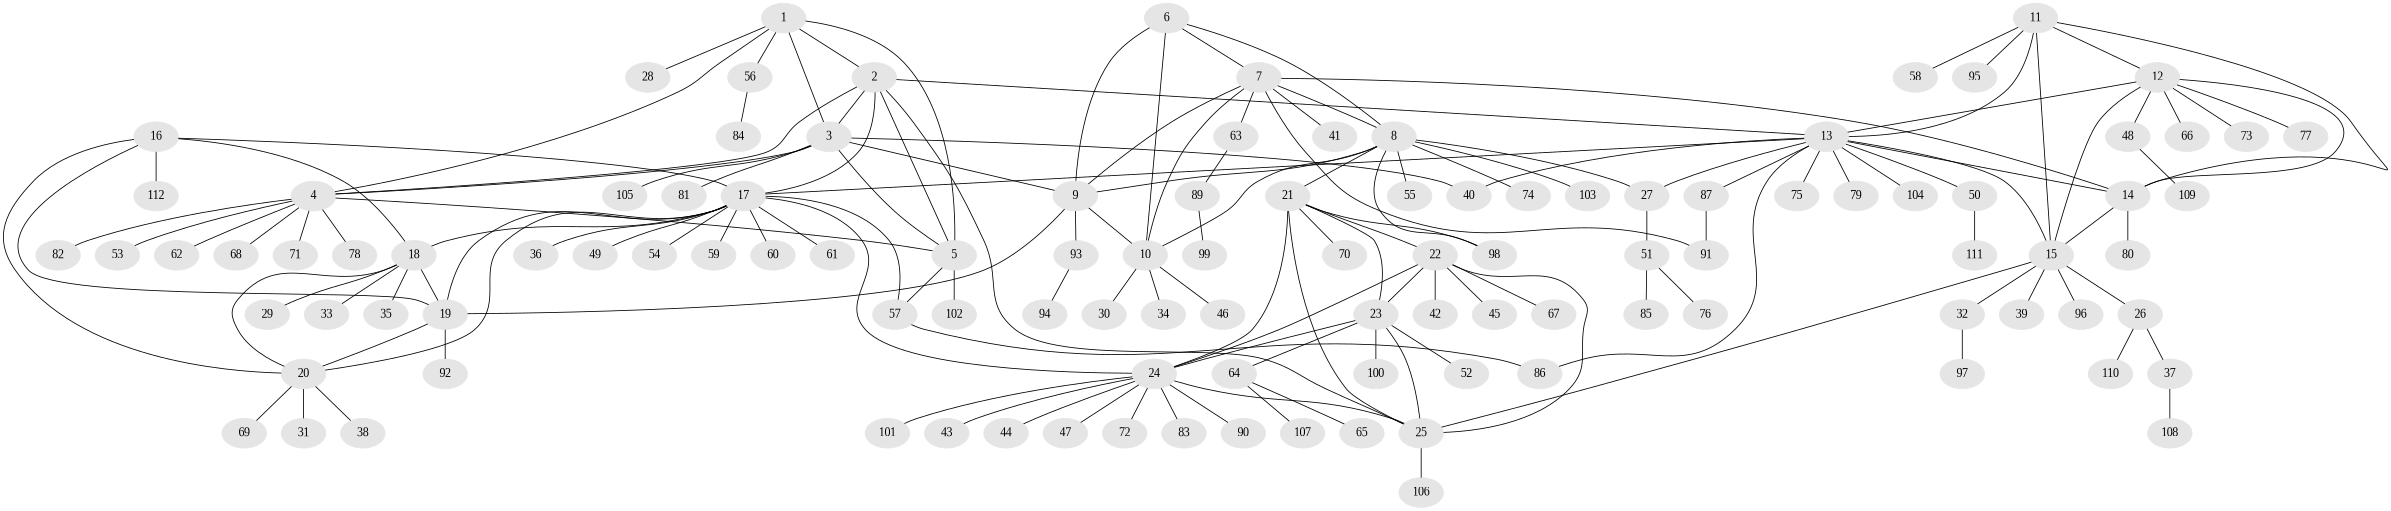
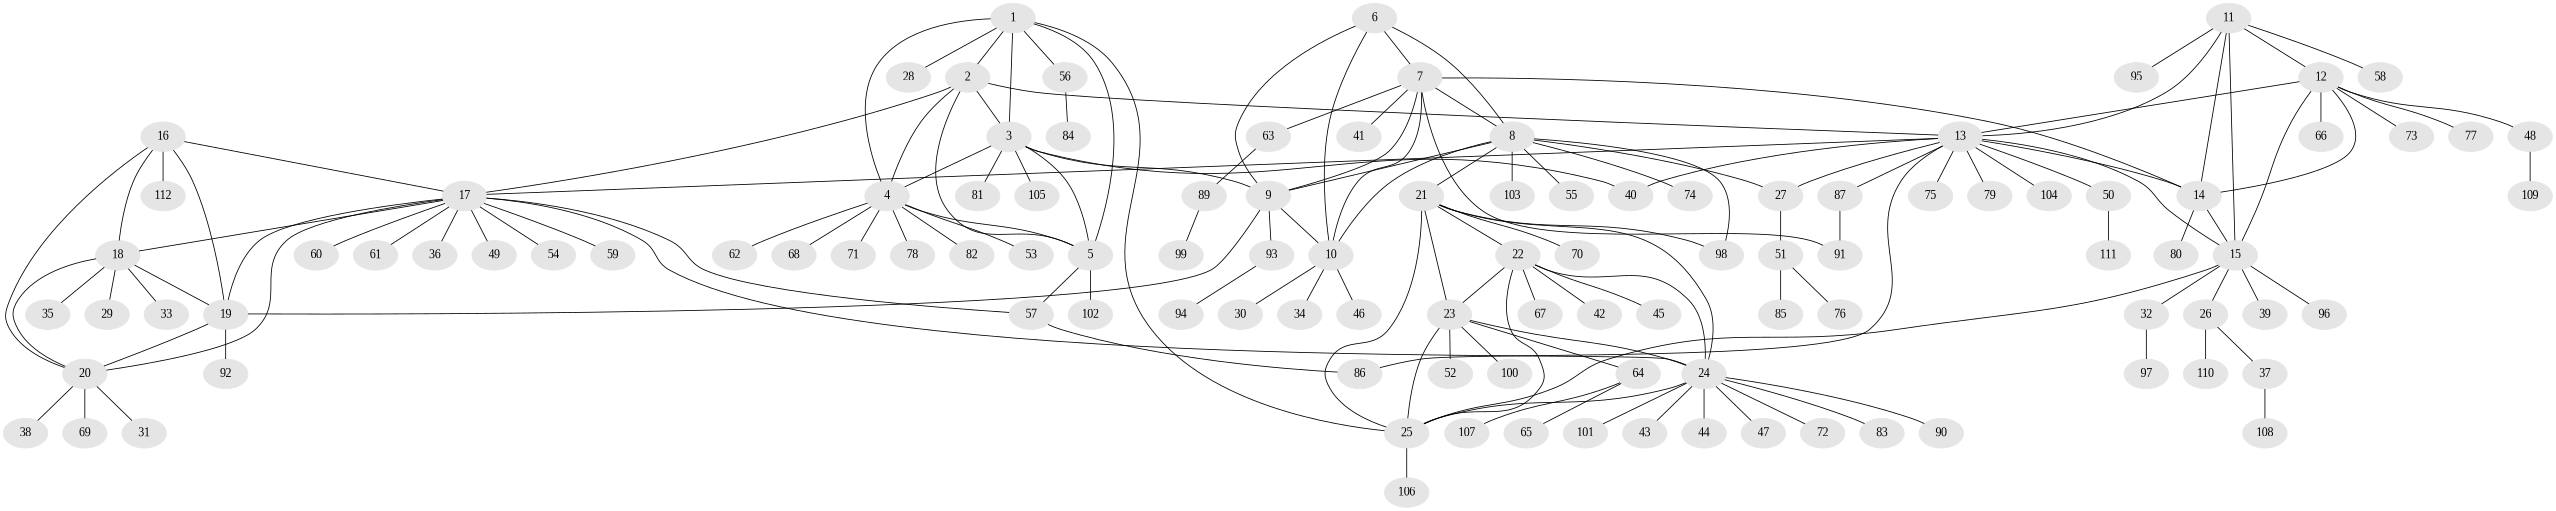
edge "2" -- "25": now "1" -- "25"
